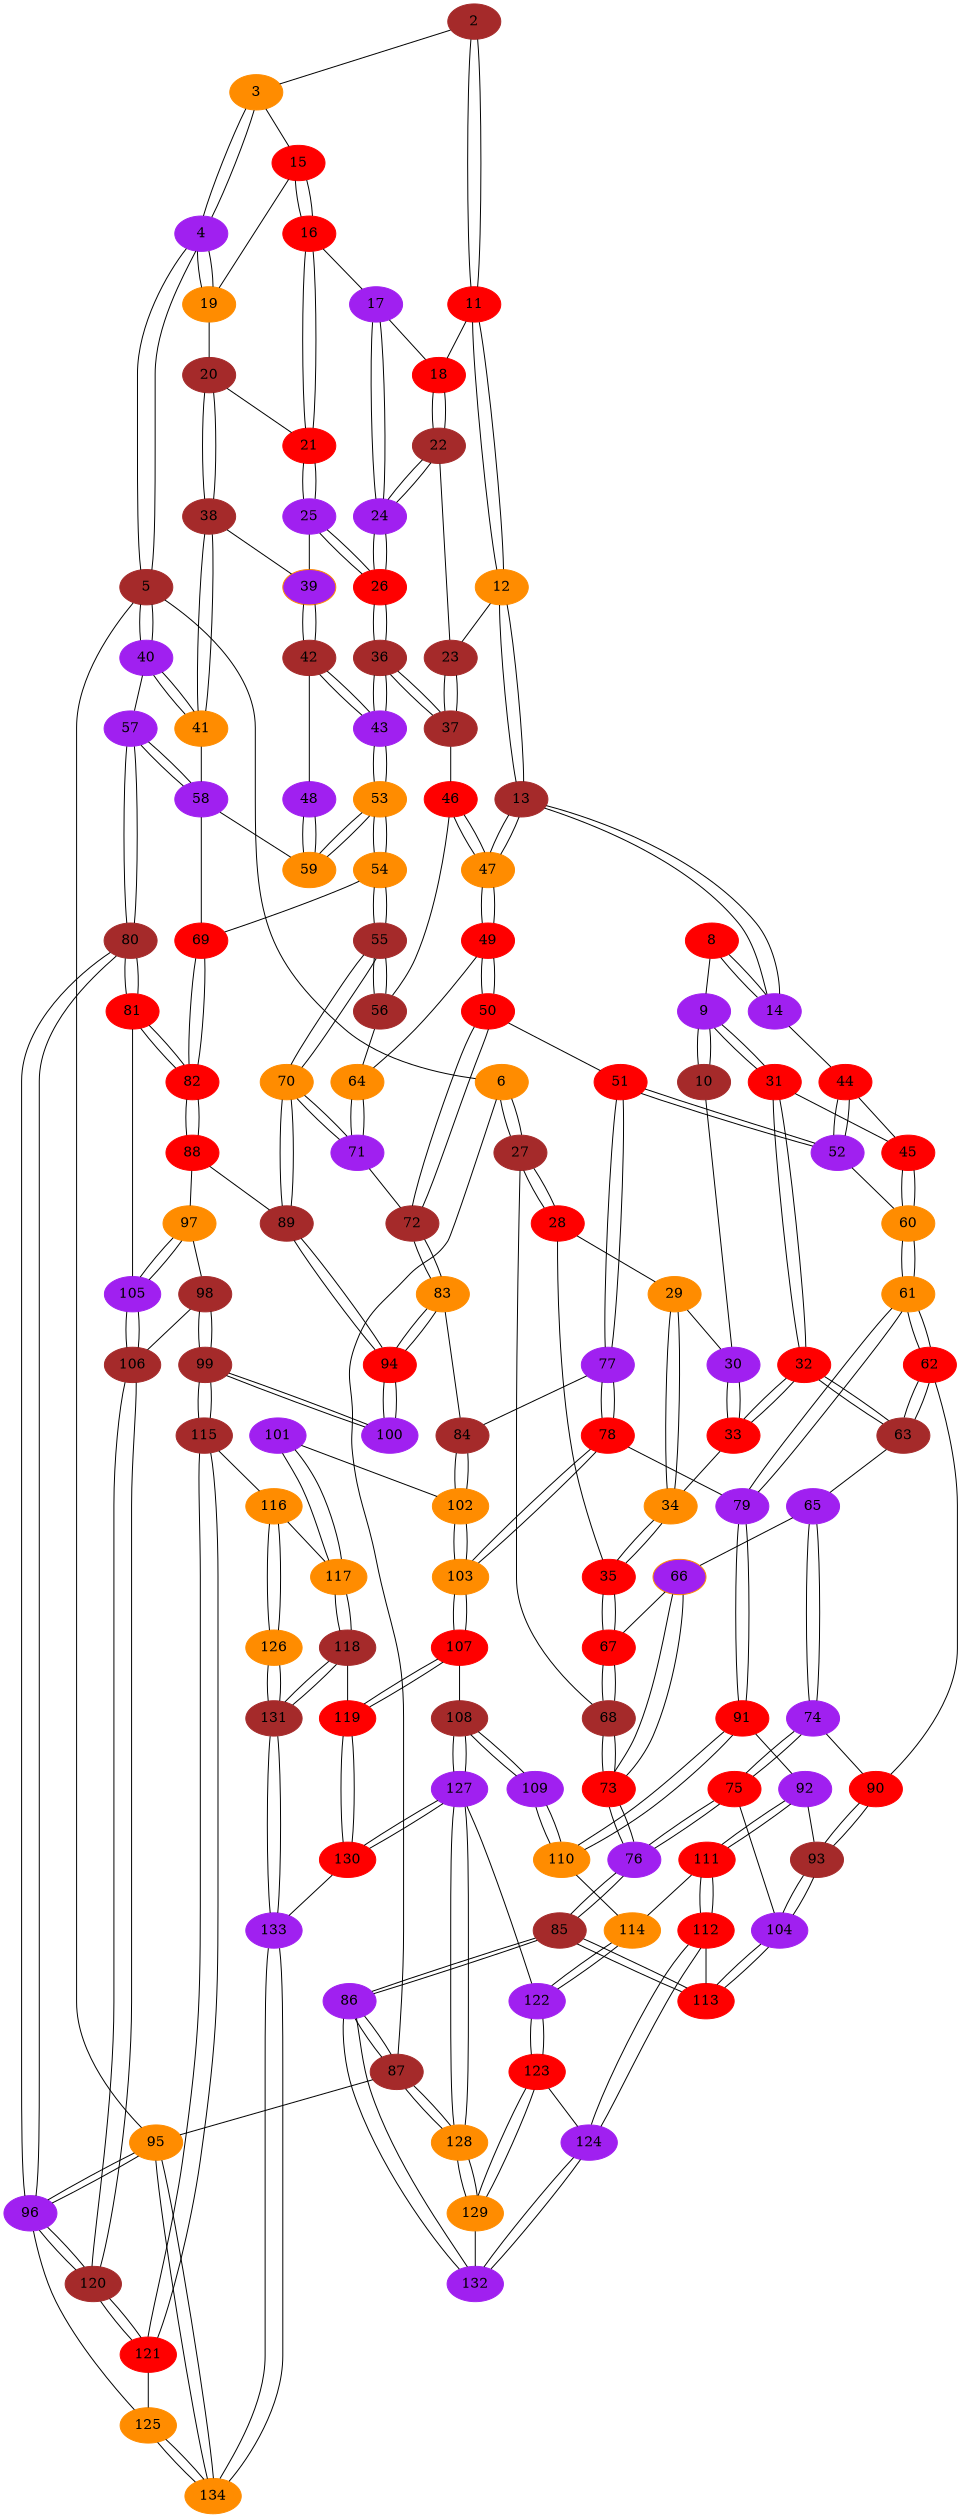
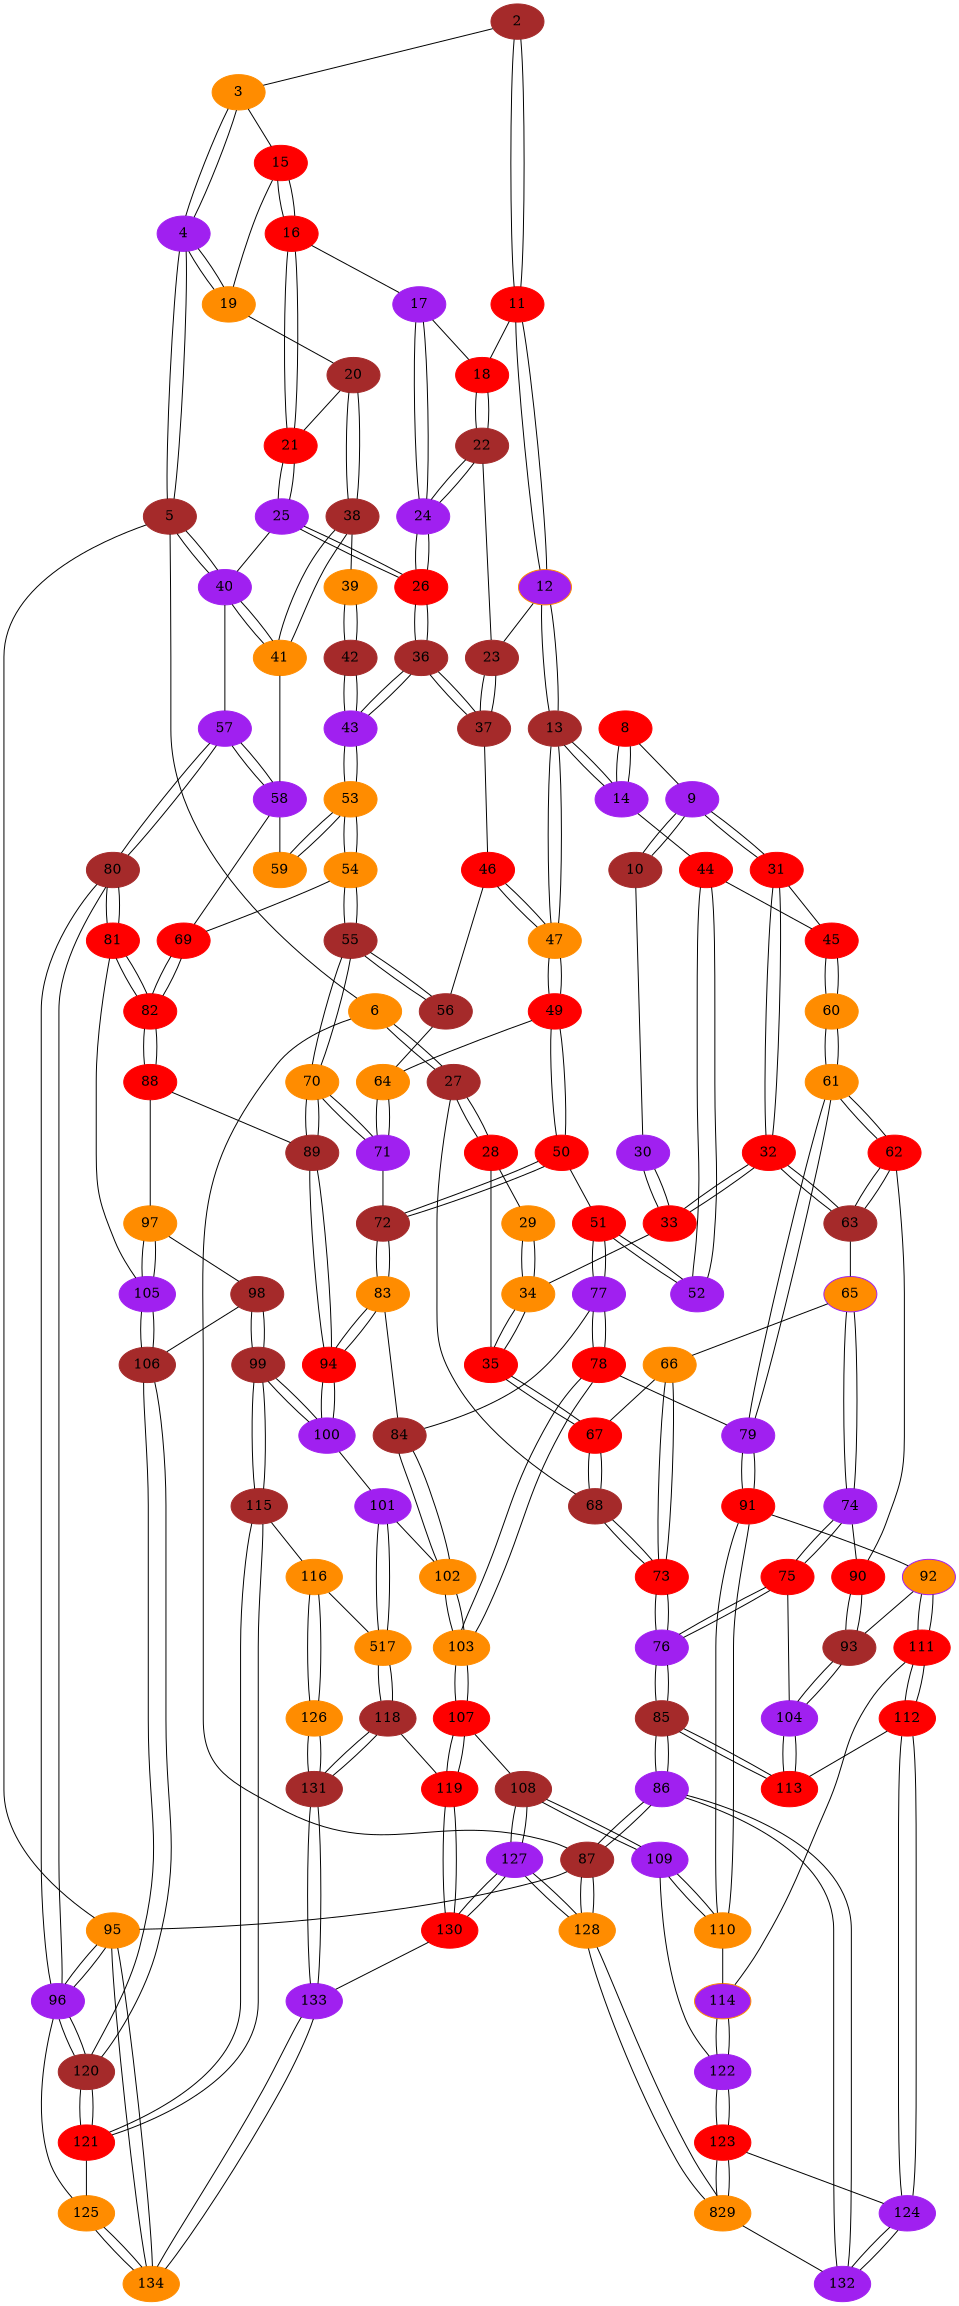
edge "25" -- "39": now "25" -- "40"
node "39": fillcolor purple -> darkorange
node "12": fillcolor darkorange -> purple
node "48": removed
edge "52" -- "60": removed
edge "29" -- "30": removed
edge "100" -- "101": added
node "65": fillcolor purple -> darkorange
node "117": label "117" -> "517"
node "66": fillcolor purple -> darkorange
node "92": fillcolor purple -> darkorange
edge "127" -- "122": now "109" -- "122"
node "114": fillcolor darkorange -> purple
node "129": label "129" -> "829"
